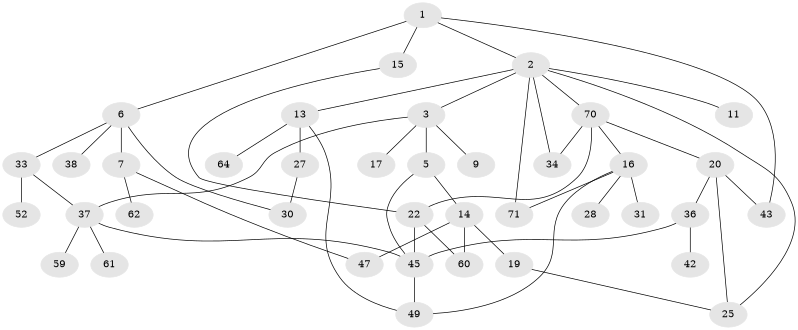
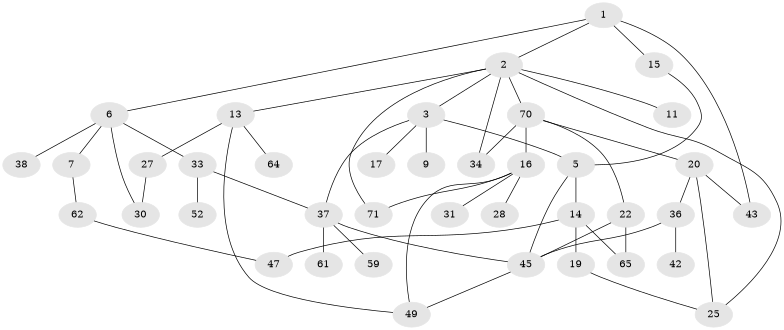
edge "15" -- "22": now "15" -- "5"
edge "7" -- "47": now "62" -- "47"
node "60": label "60" -> "65"
